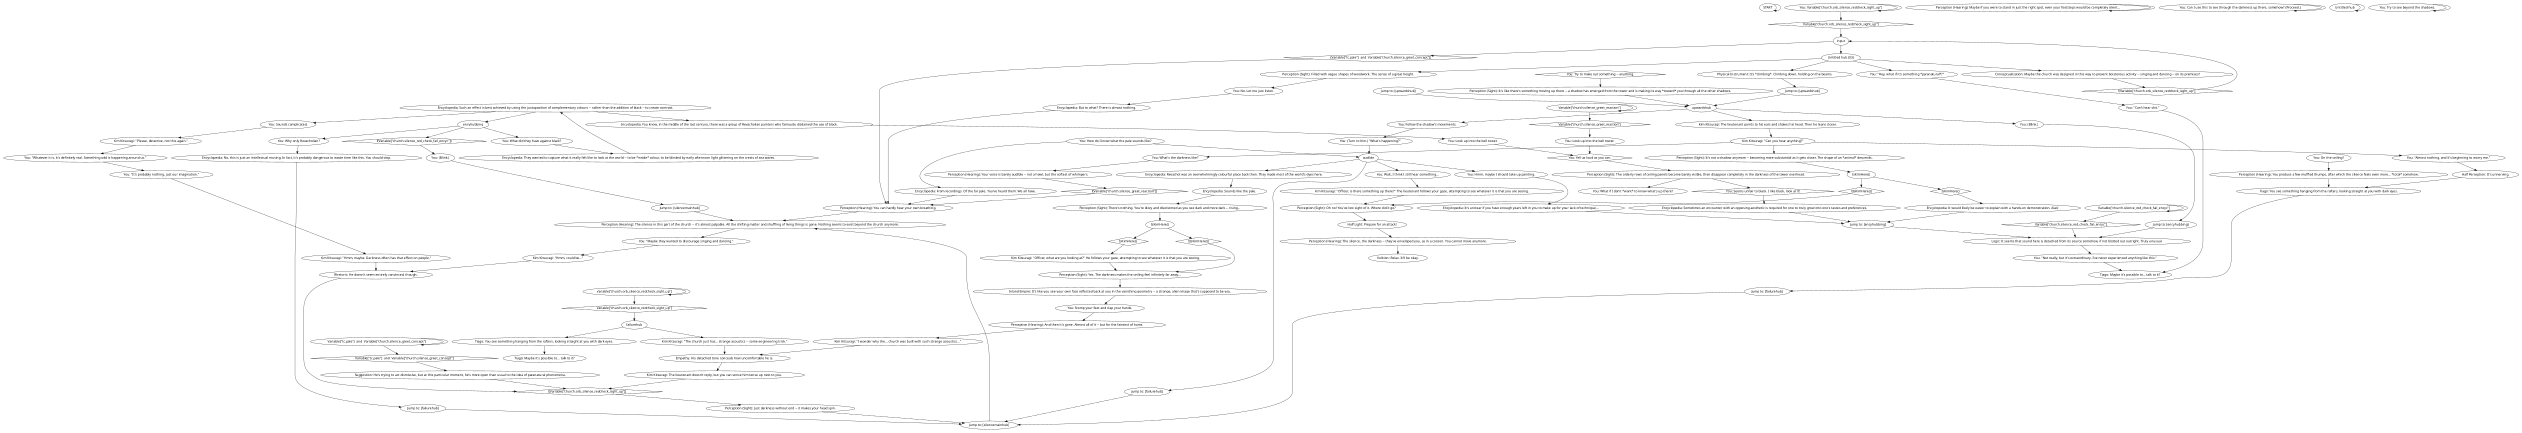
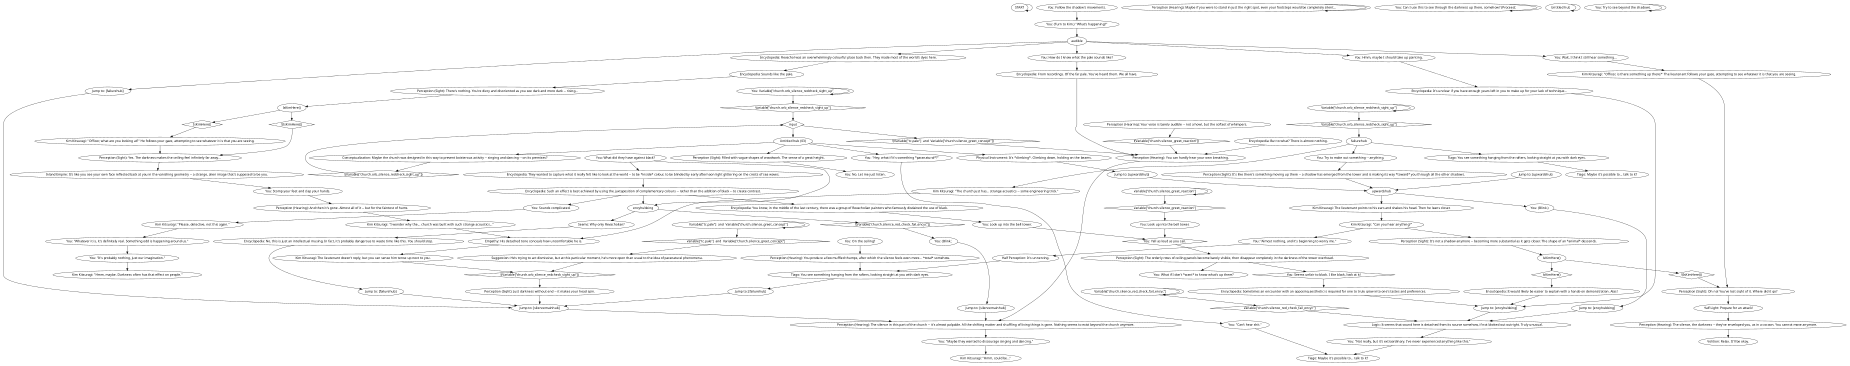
node "input": shape ellipse -> diamond
node "You: Try to make out something -- anything.": shape diamond -> ellipse
edge "You: No. Let me just listen." -> "Encyclopedia: But to what? There is almost nothing.": removed
edge "upwardshub" -> "You: Follow the shadow's movements.": removed
edge "encyhubbing" -> "You: What did they have against black?": reversed
node "You: Why only Revacholian?": label "You: Why only Revacholian?" -> "Seems: Why only Revacholian?"
edge "failurehub" -> "You: Try to make out something -- anything.": added
edge "You: How do I know what the pale sounds like?" -> "audible": reversed
node "You: What's the darkness like?": removed
node "Rhetoric: He doesn't seem entirely convinced, though.": removed
